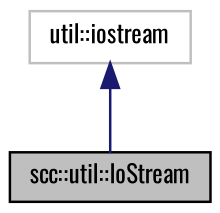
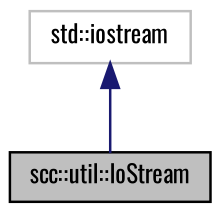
node "util::iostream": label "util::iostream" -> "std::iostream"
